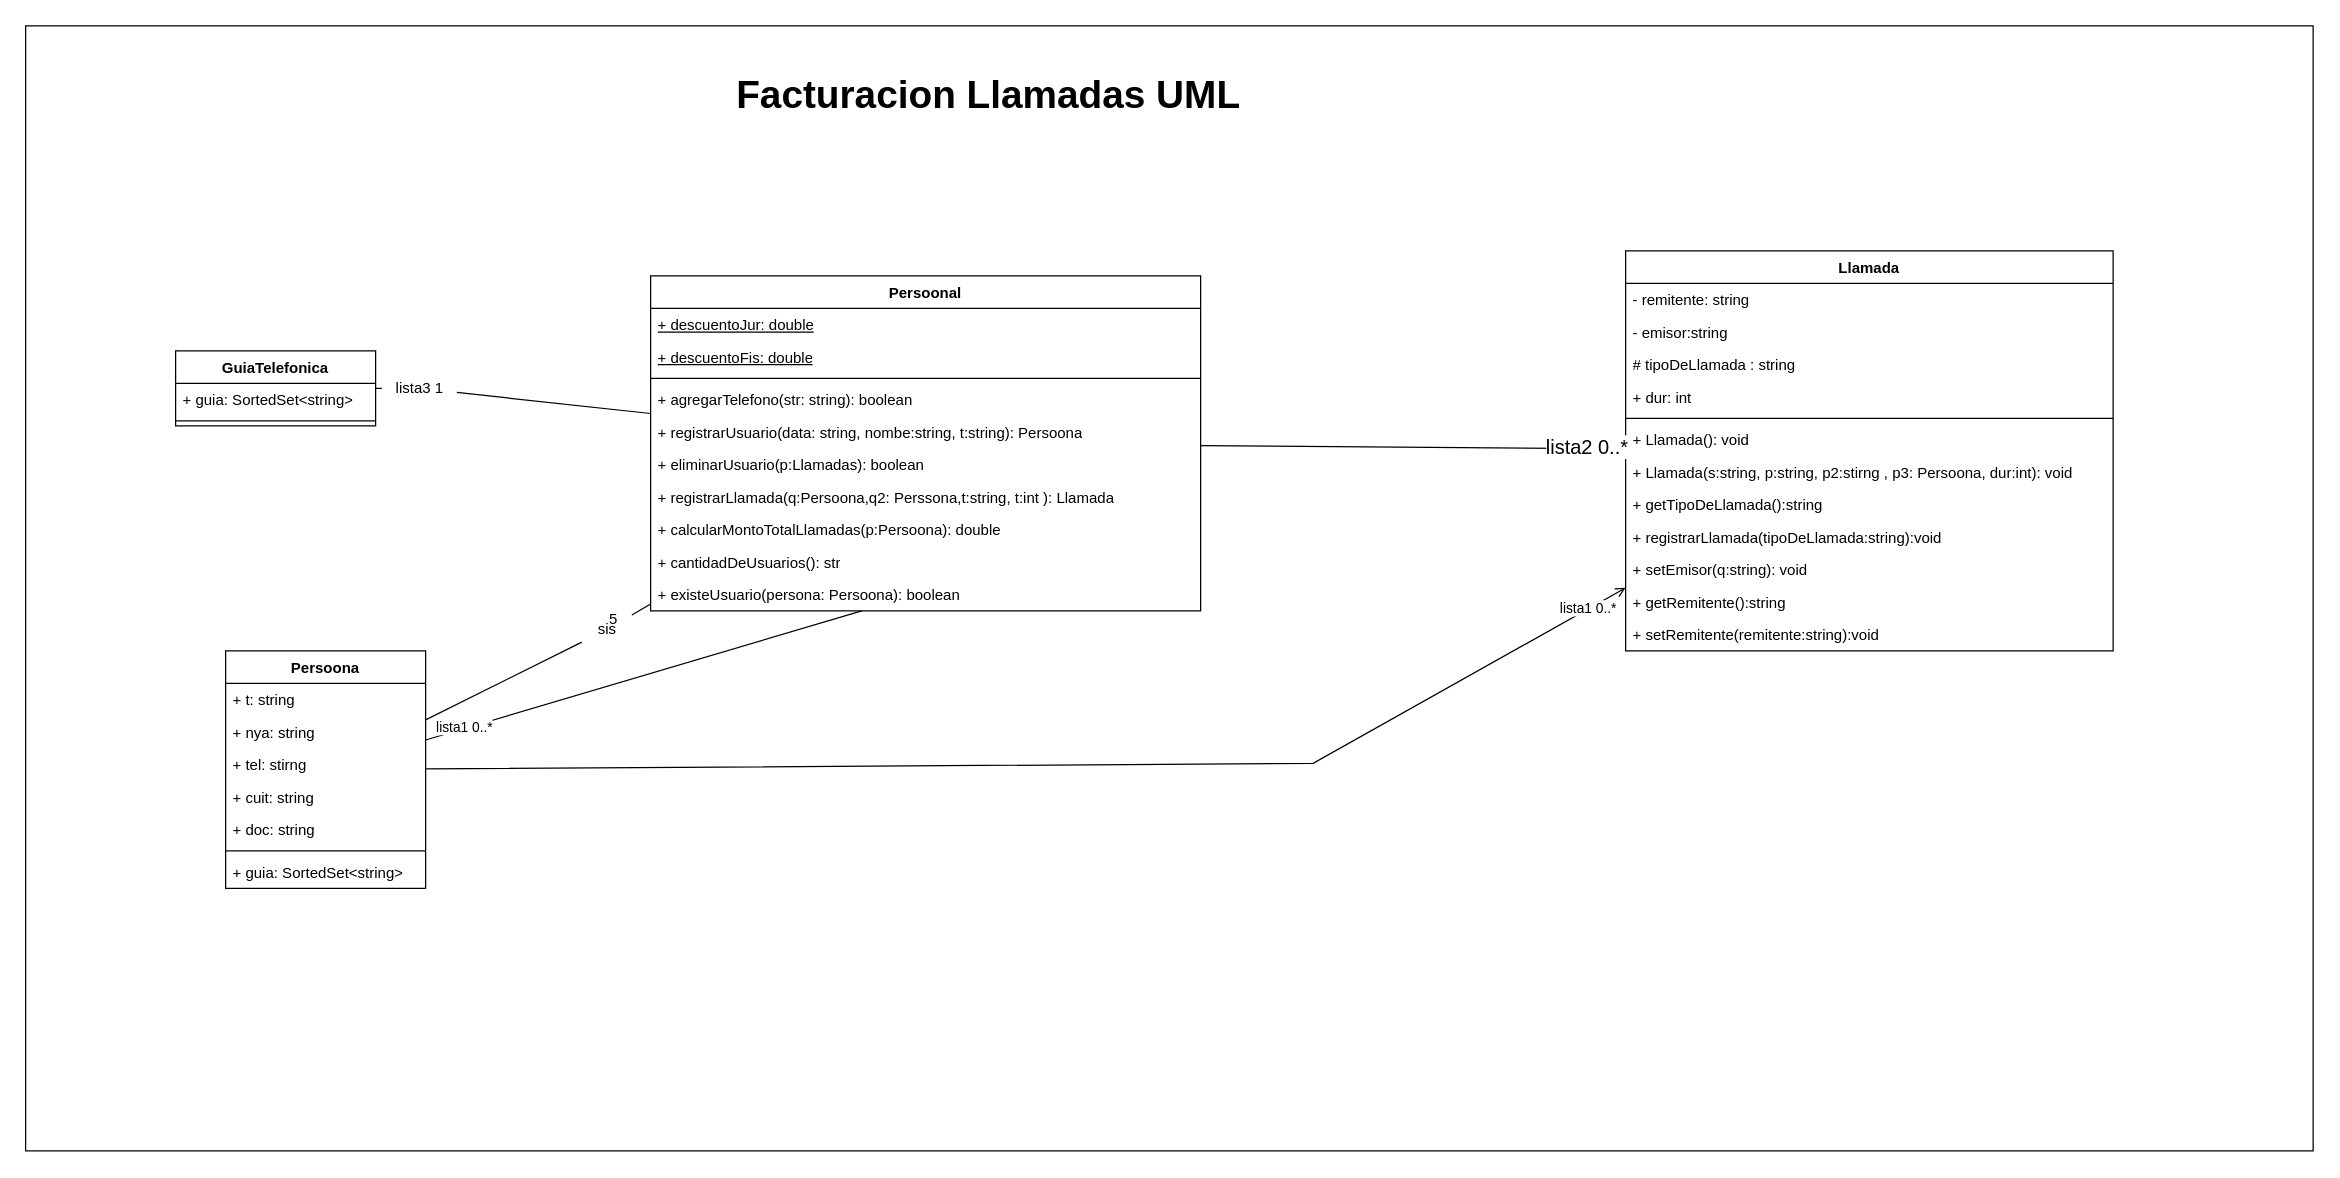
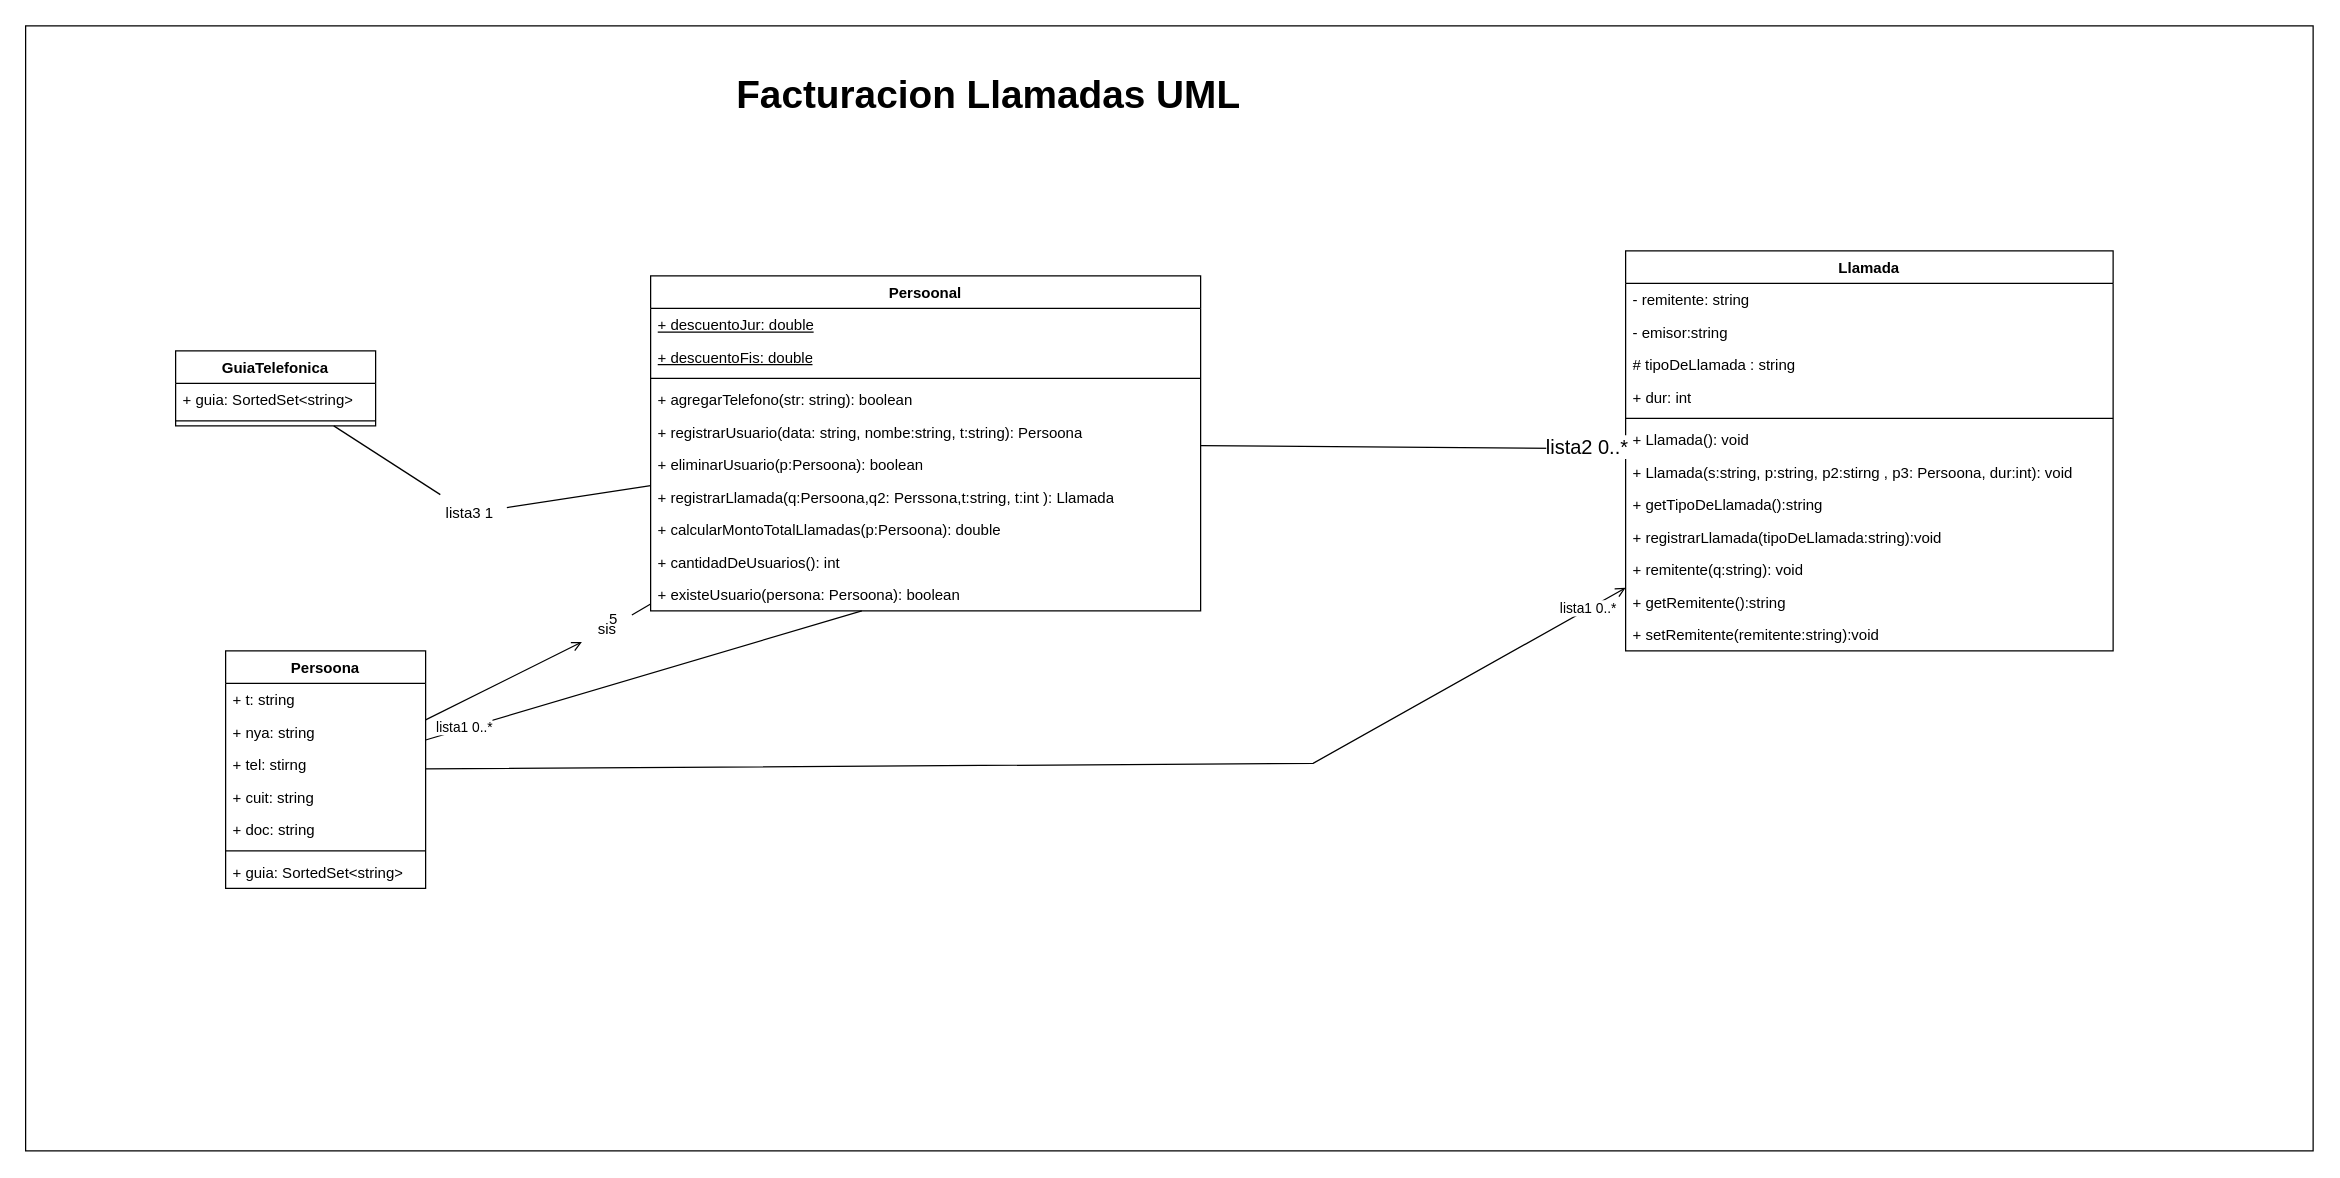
node "lista3 1": moved (419, 388) -> (469, 513)
node "+ eliminarUsuario(p:Llamadas): boolean": label "+ eliminarUsuario(p:Llamadas): boolean" -> "+ eliminarUsuario(p:Persoona): boolean"
node "+ cantidadDeUsuarios(): str": label "+ cantidadDeUsuarios(): str" -> "+ cantidadDeUsuarios(): int"
node "+ setEmisor(q:string): void": label "+ setEmisor(q:string): void" -> "+ remitente(q:string): void"
edge "sis" -- "Persoona": arrowhead none -> open
